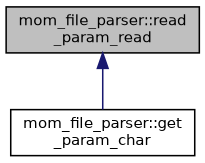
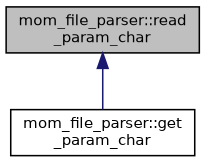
node "mom_file_parser::read _param_read": label "mom_file_parser::read _param_read" -> "mom_file_parser::read _param_char"
